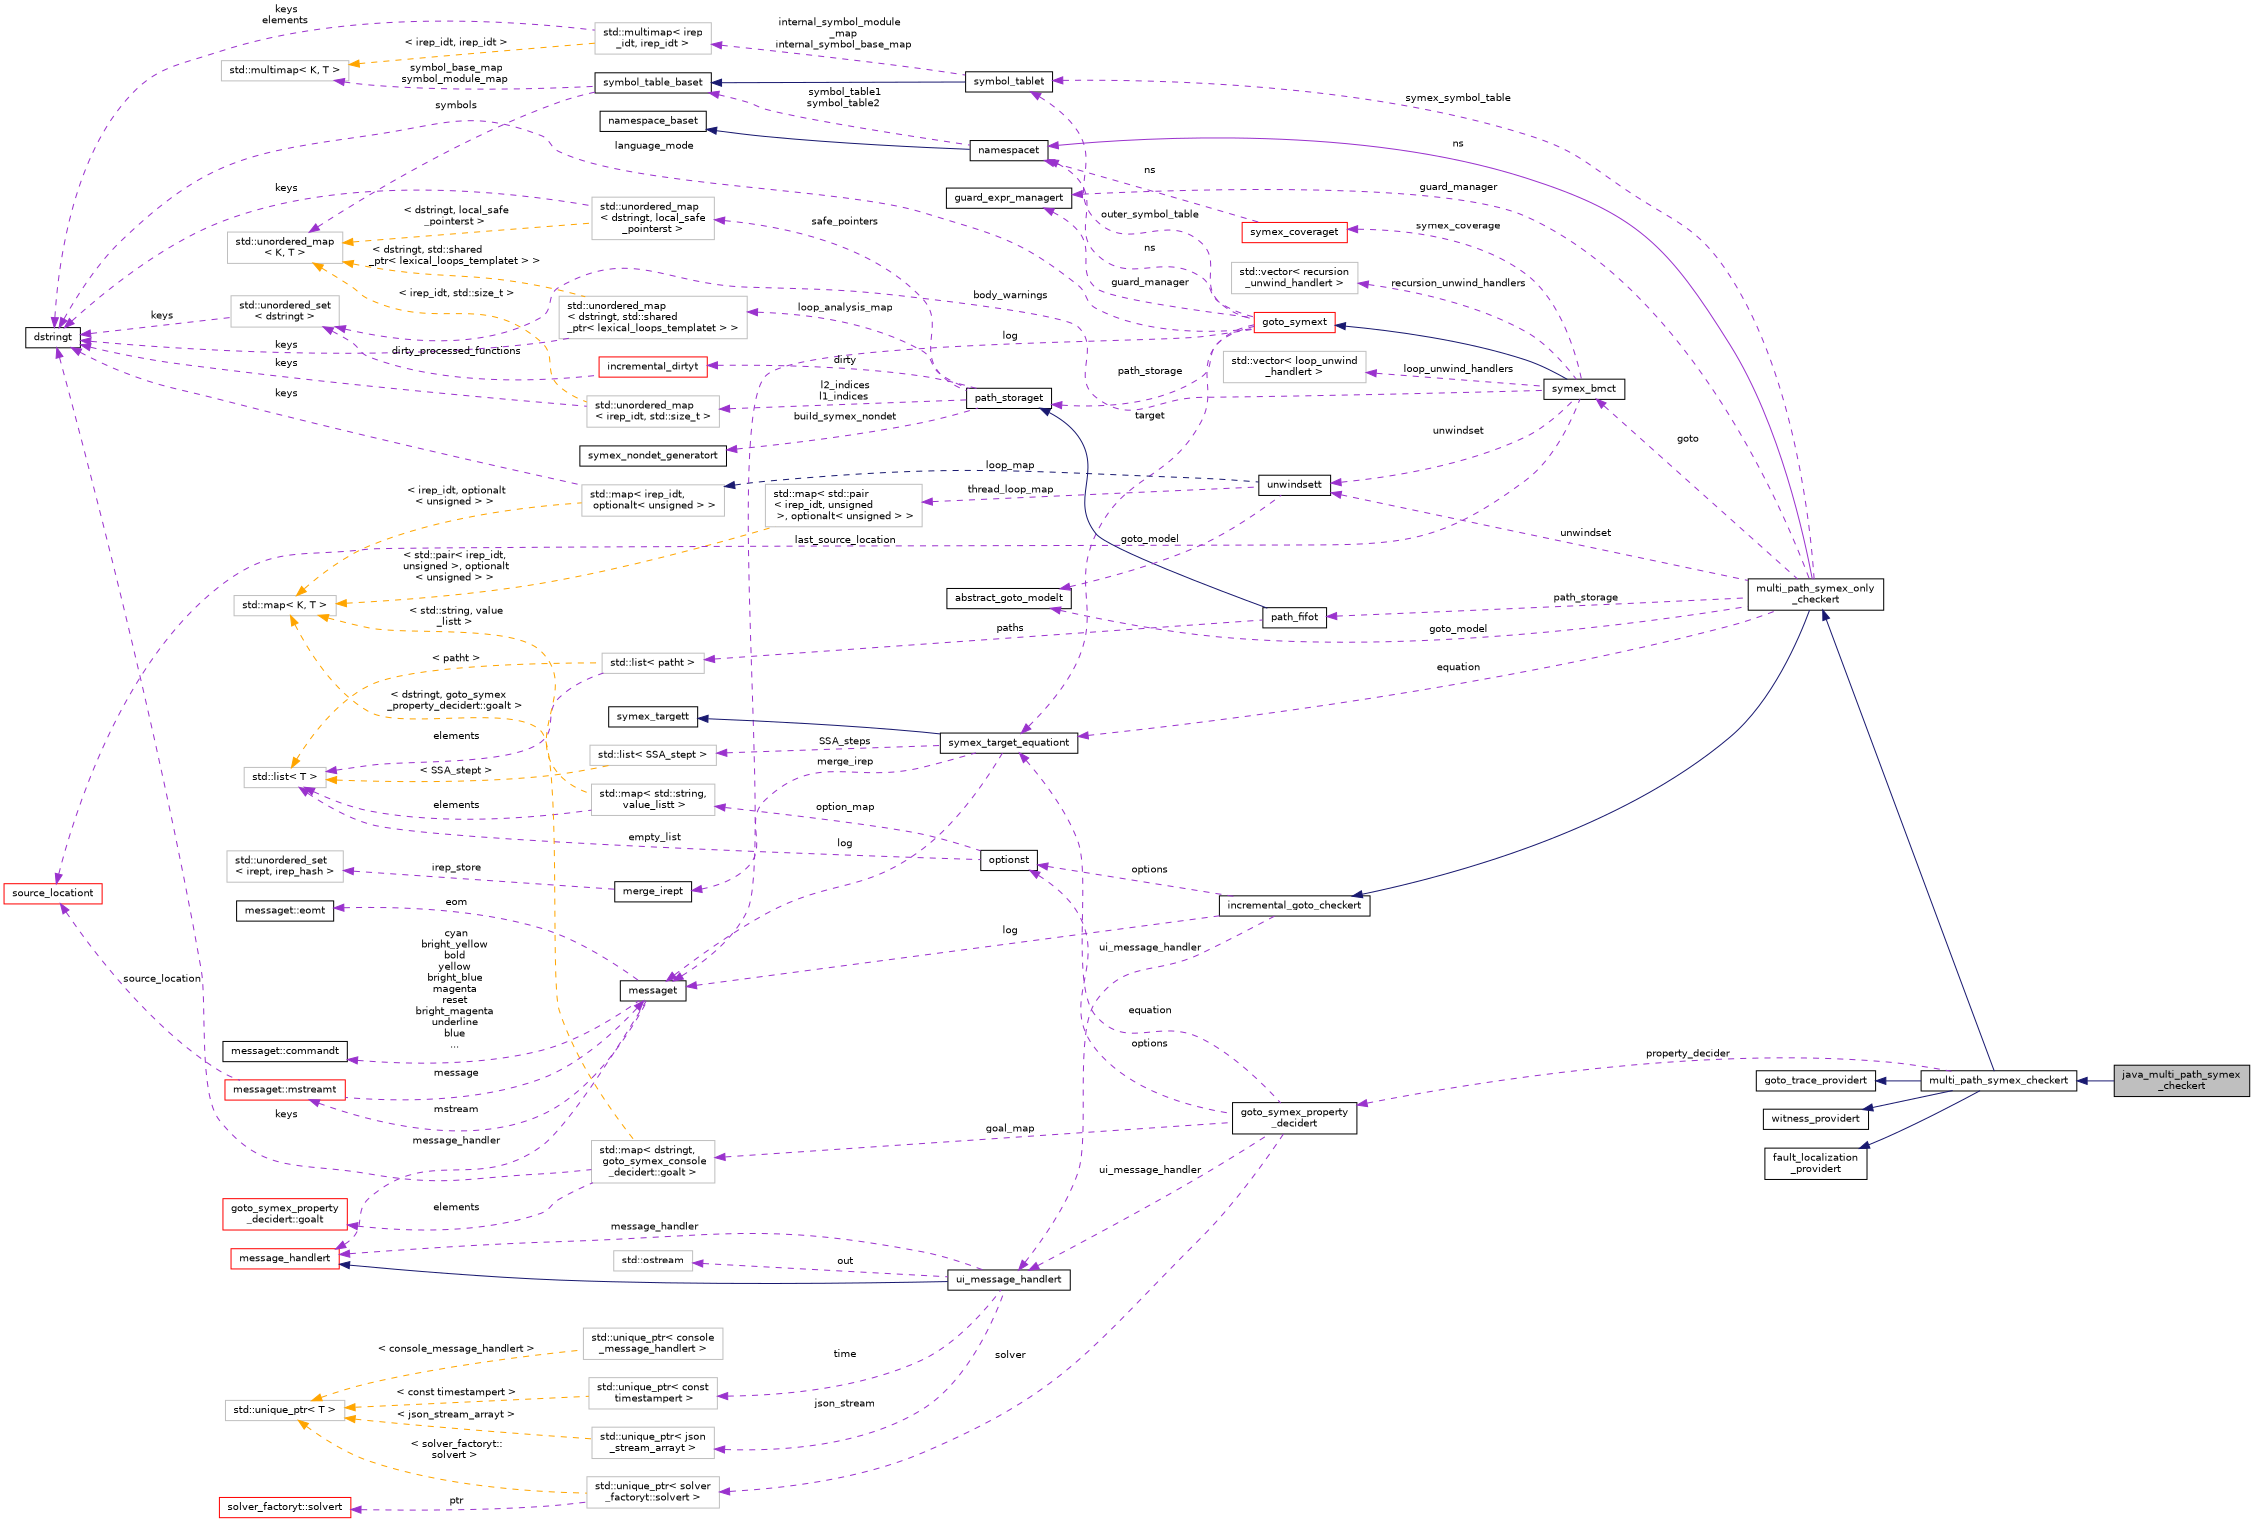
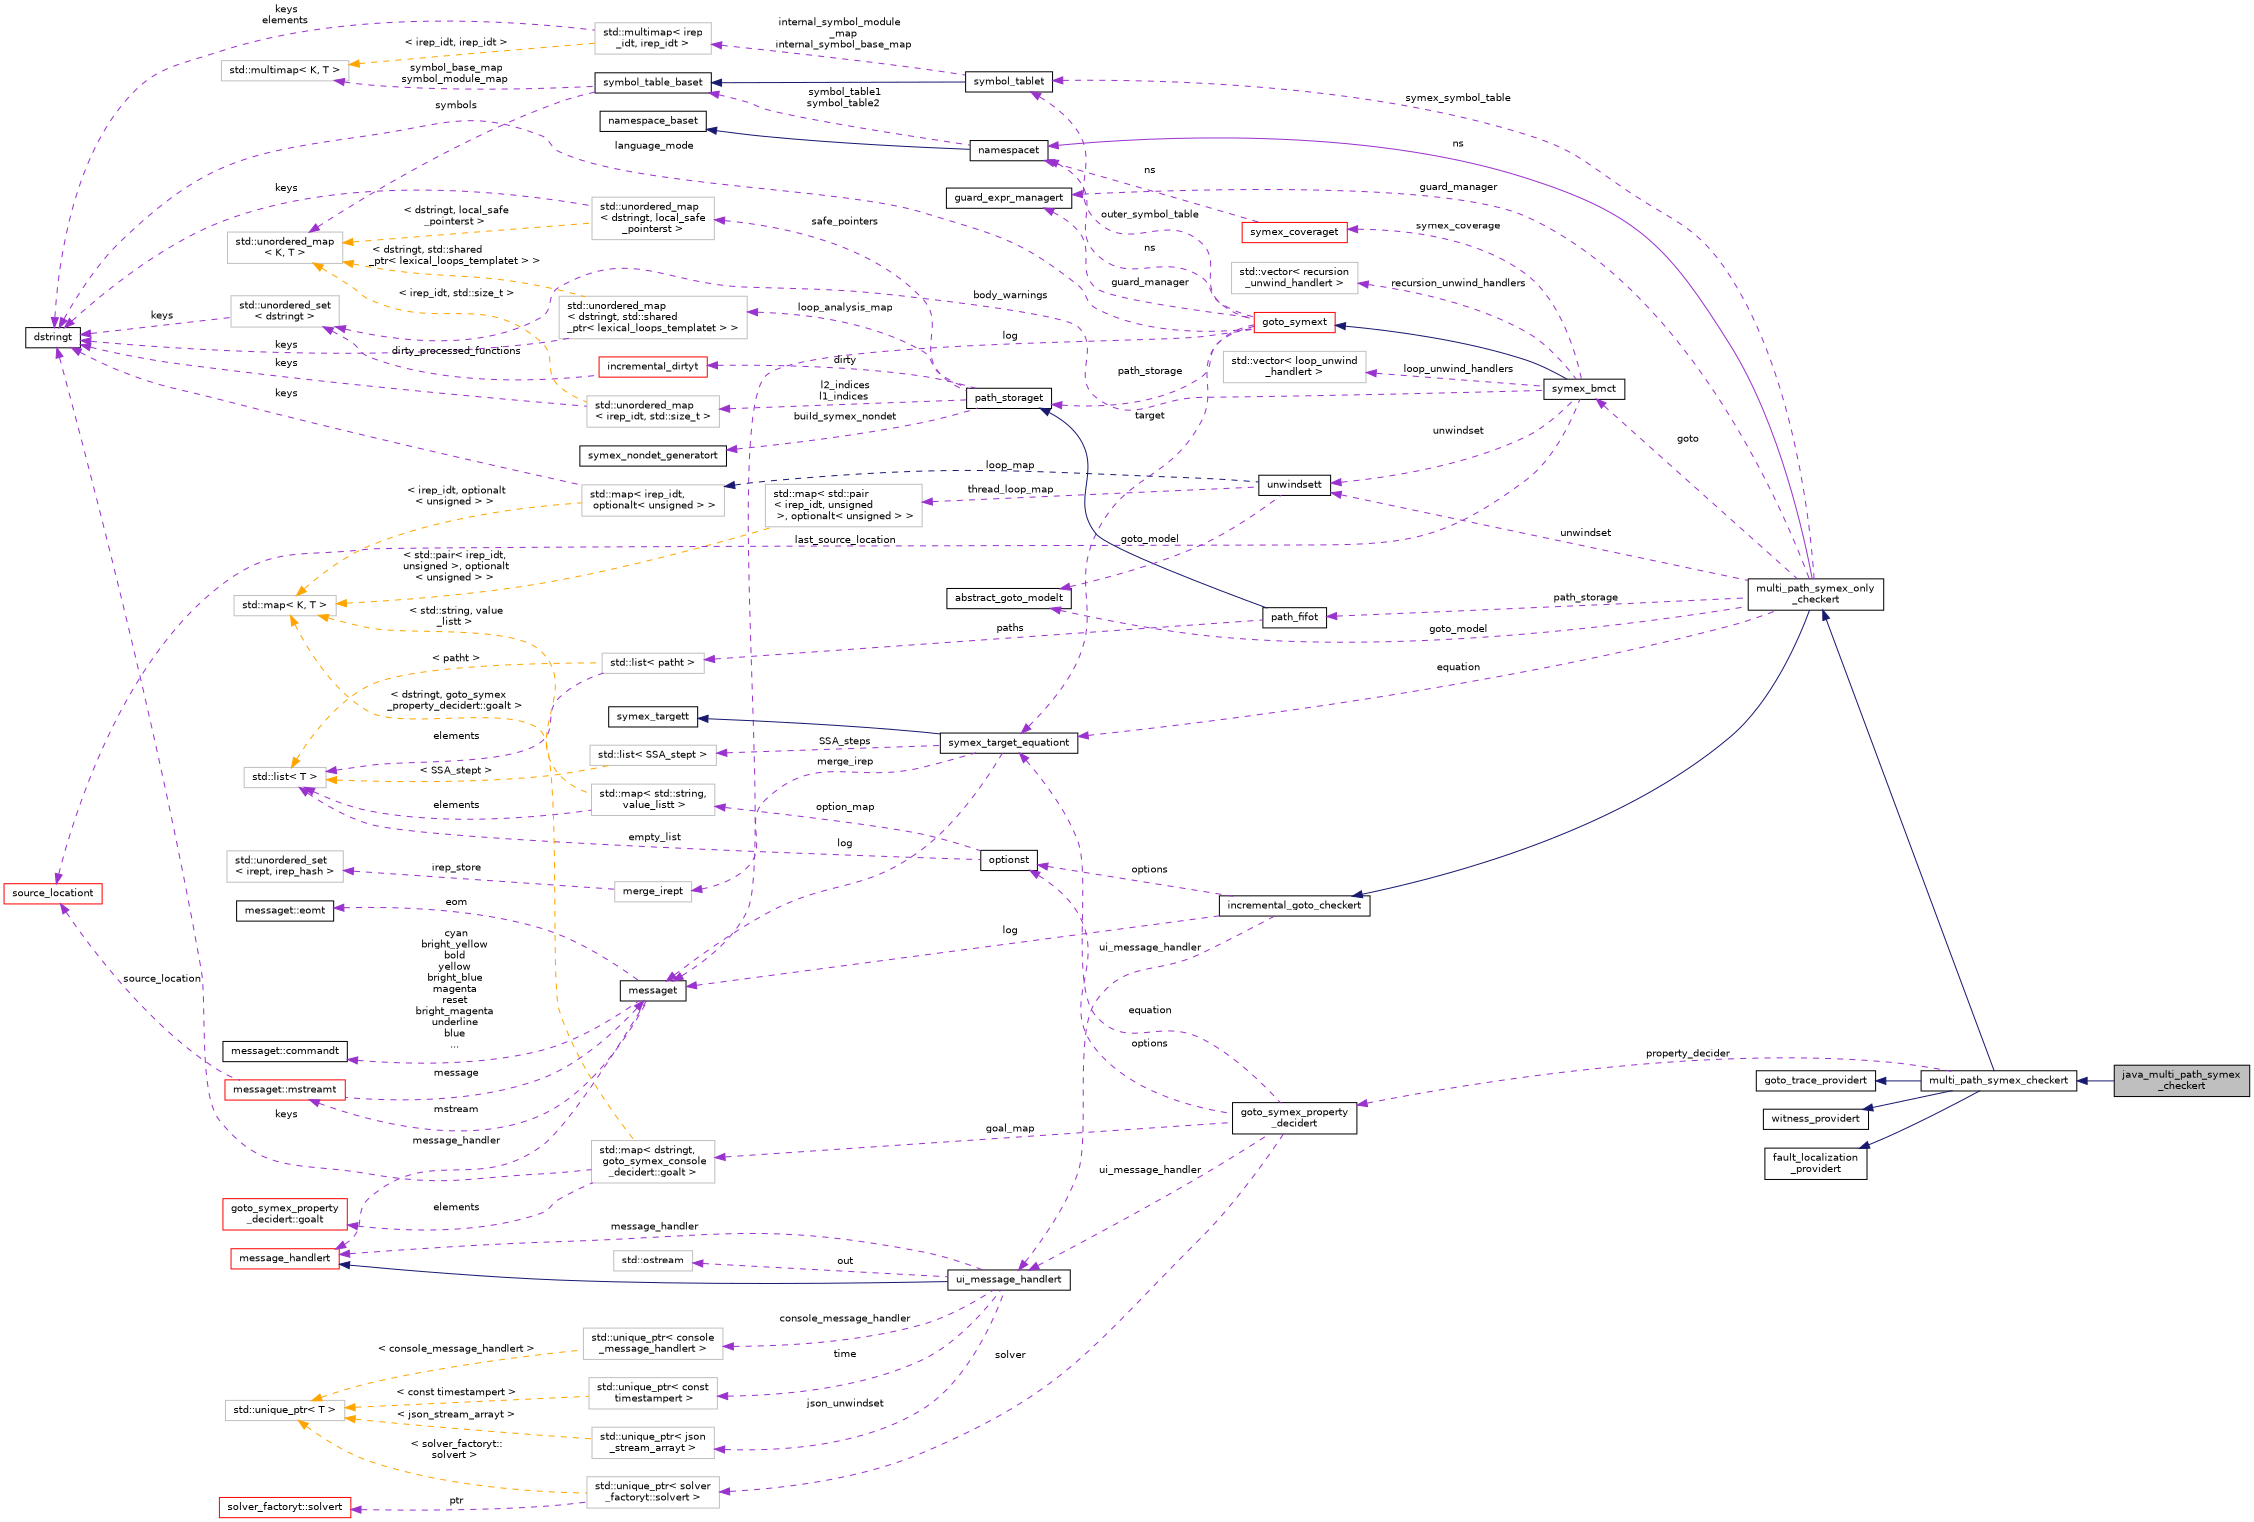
node "merge_irept": color black -> grey75
edge "ui_message_handlert" -> "std::unique_ptr< console _message_handlert >": added, label "console_message_handler"
edge "ui_message_handlert" -> "std::unique_ptr< json _stream_arrayt >": label " json_stream" -> " json_unwindset"
